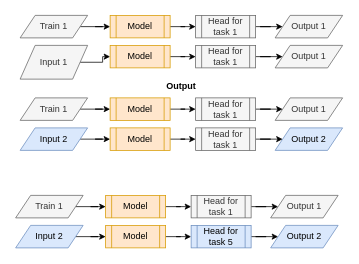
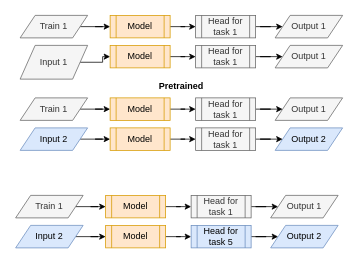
node "Output": label "Output" -> "Pretrained"
